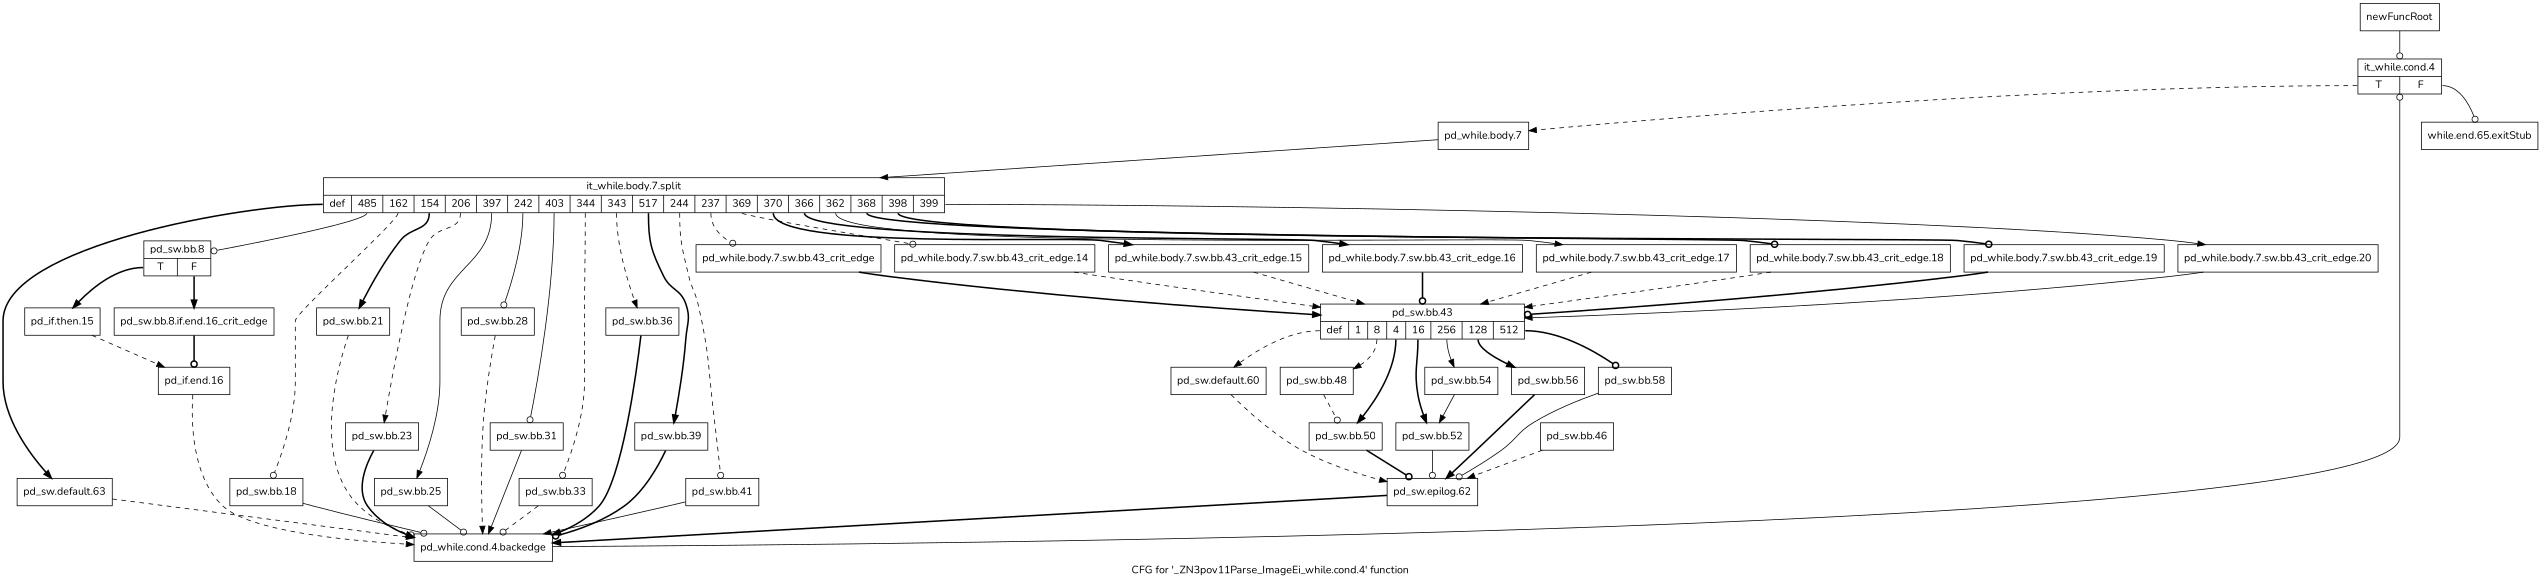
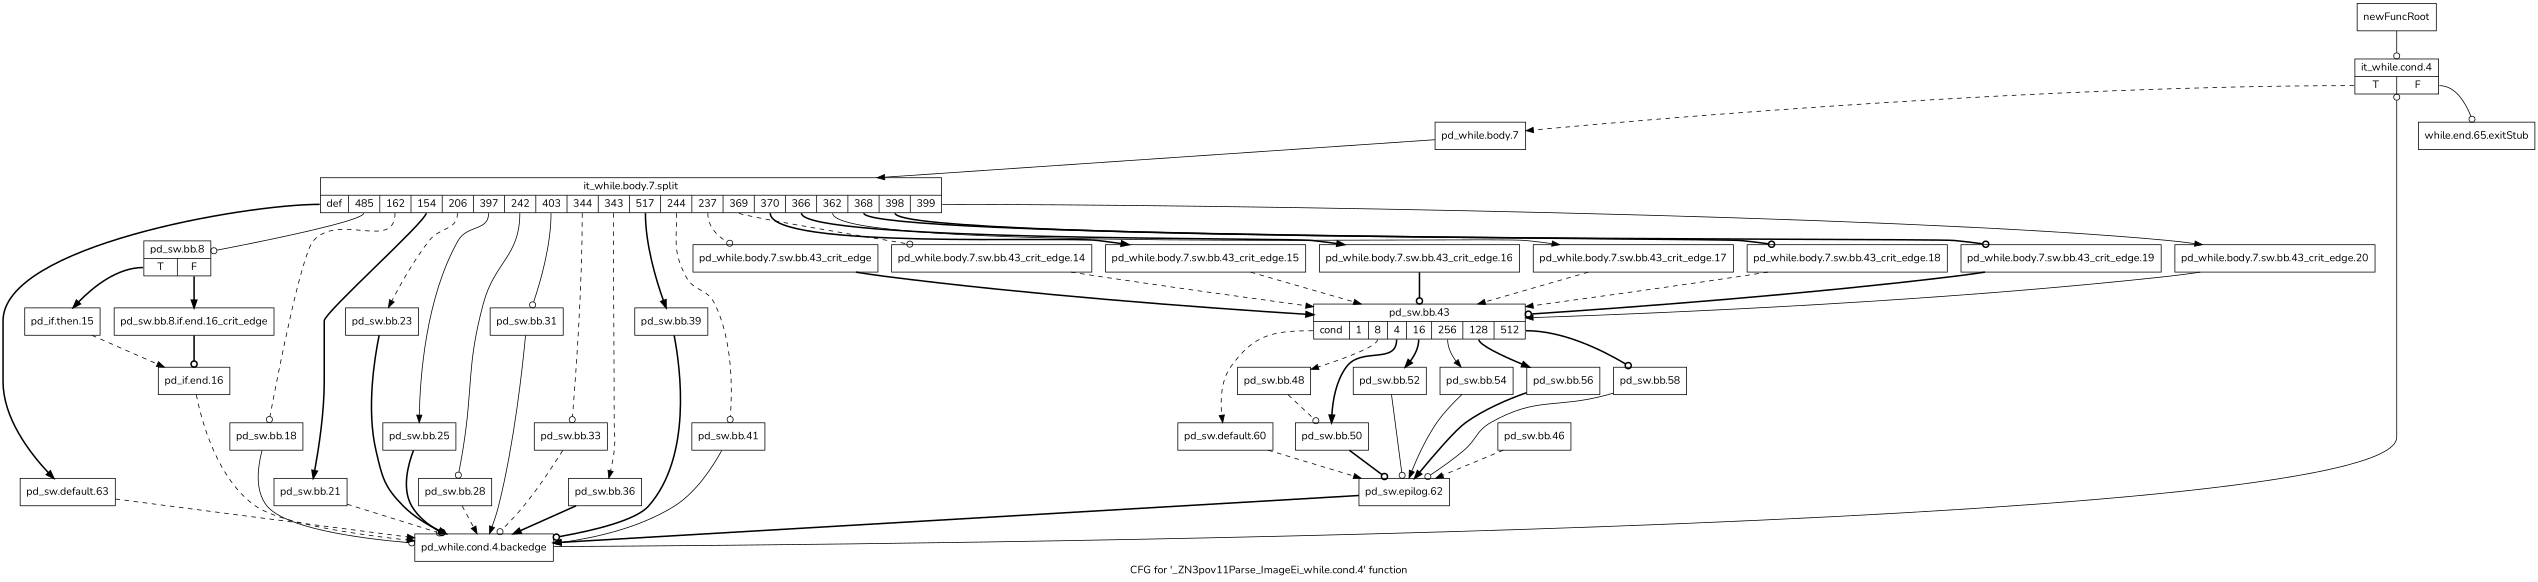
node "pd_sw.bb.43": text "def" -> "cond"
edge "pd_sw.bb.54" -> "pd_sw.bb.52": now "pd_sw.bb.54" -> "pd_sw.epilog.62"
edge "pd_sw.bb.25" -> "pd_while.cond.4.backedge": style solid -> bold
